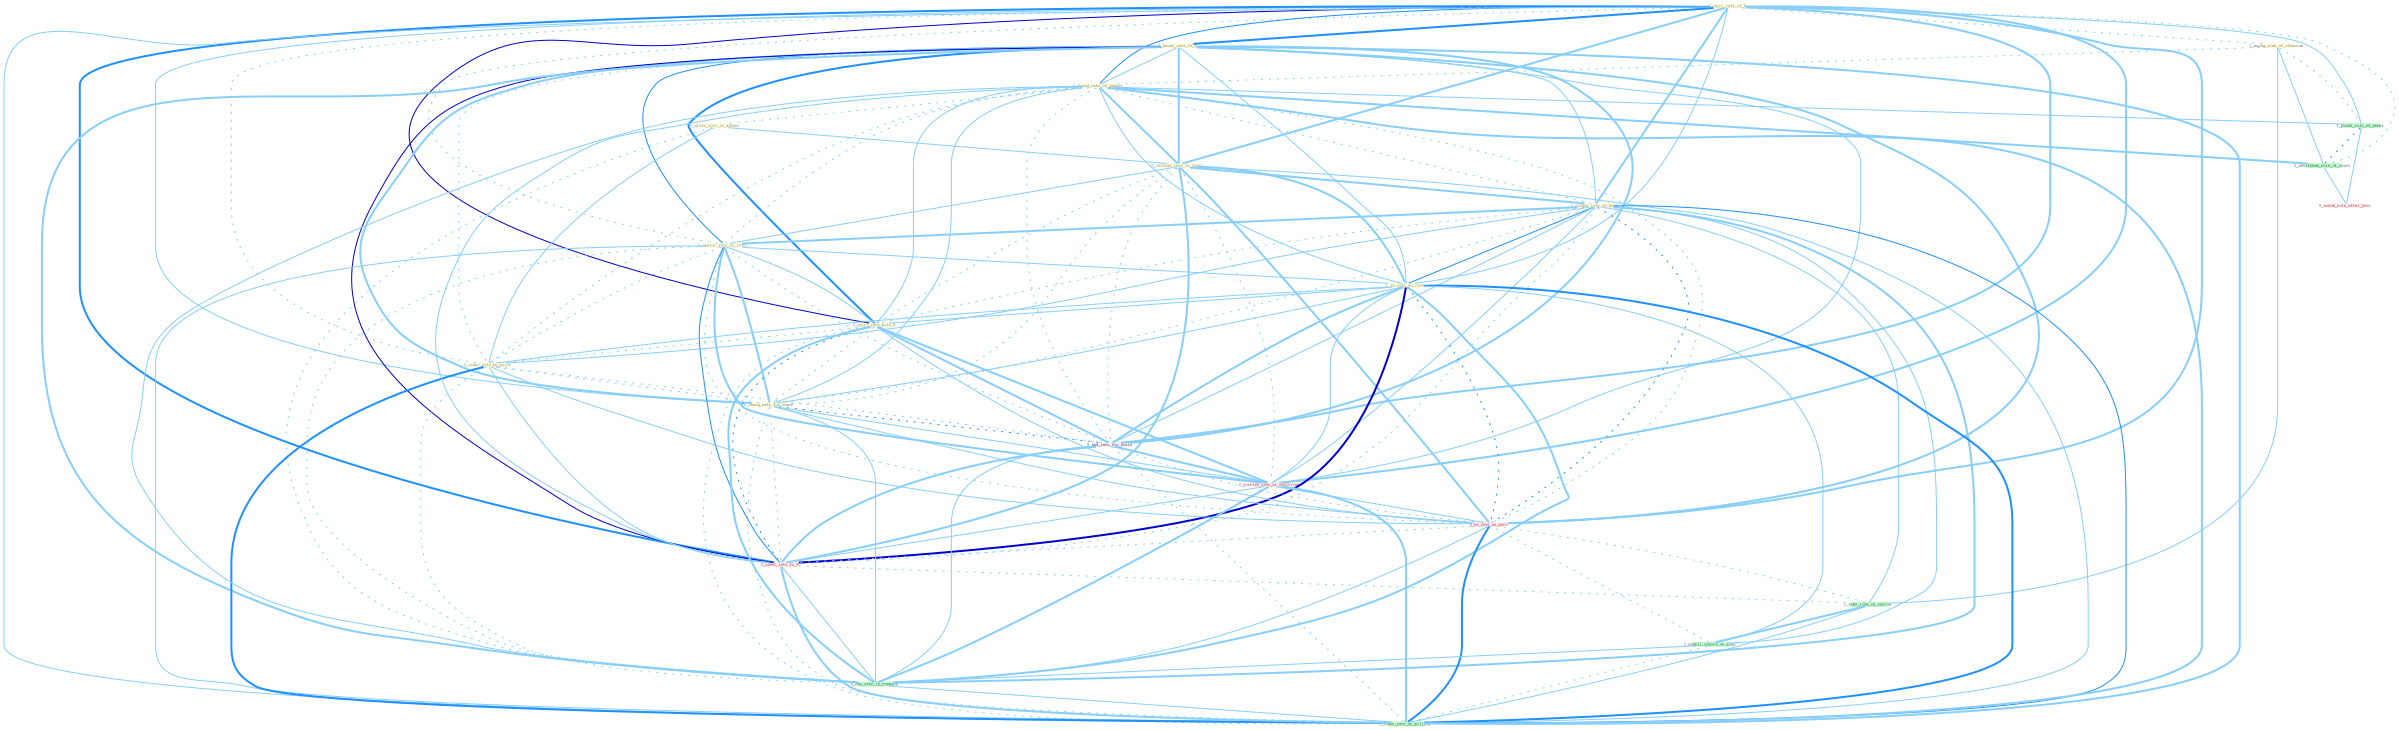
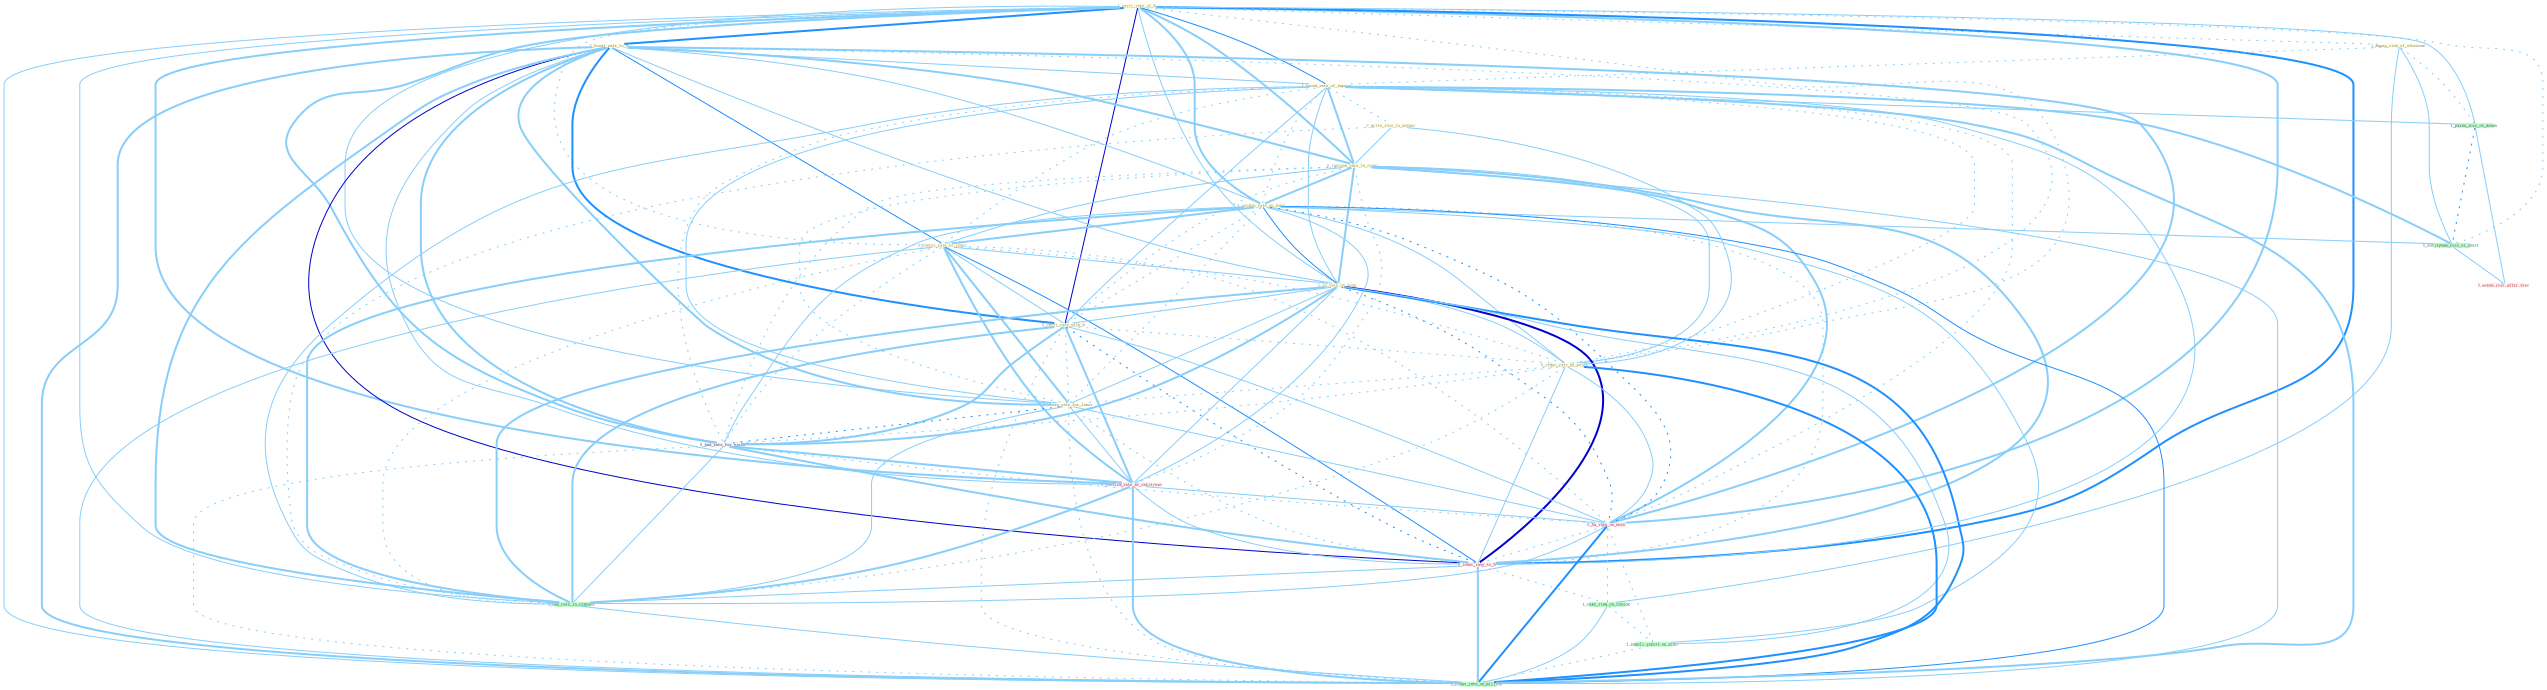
edge "0_increas_rate_in_coupl" -- "0_reduc_rate_by_point": added
edge "1_reckon_rate_on_bond" -- "1_take_risk_on_outcom": now "1_reckon_rate_on_bond" -- "1_entitynam_role_of_court"
edge "1_take_risk_on_outcom" -- "1_suppli_report_on_plan": style bold -> dotted
edge "1_suppli_report_on_plan" -- "0_eas_rate_in_respons": now "1_carri_rate_of_%" -- "0_eas_rate_in_respons"
